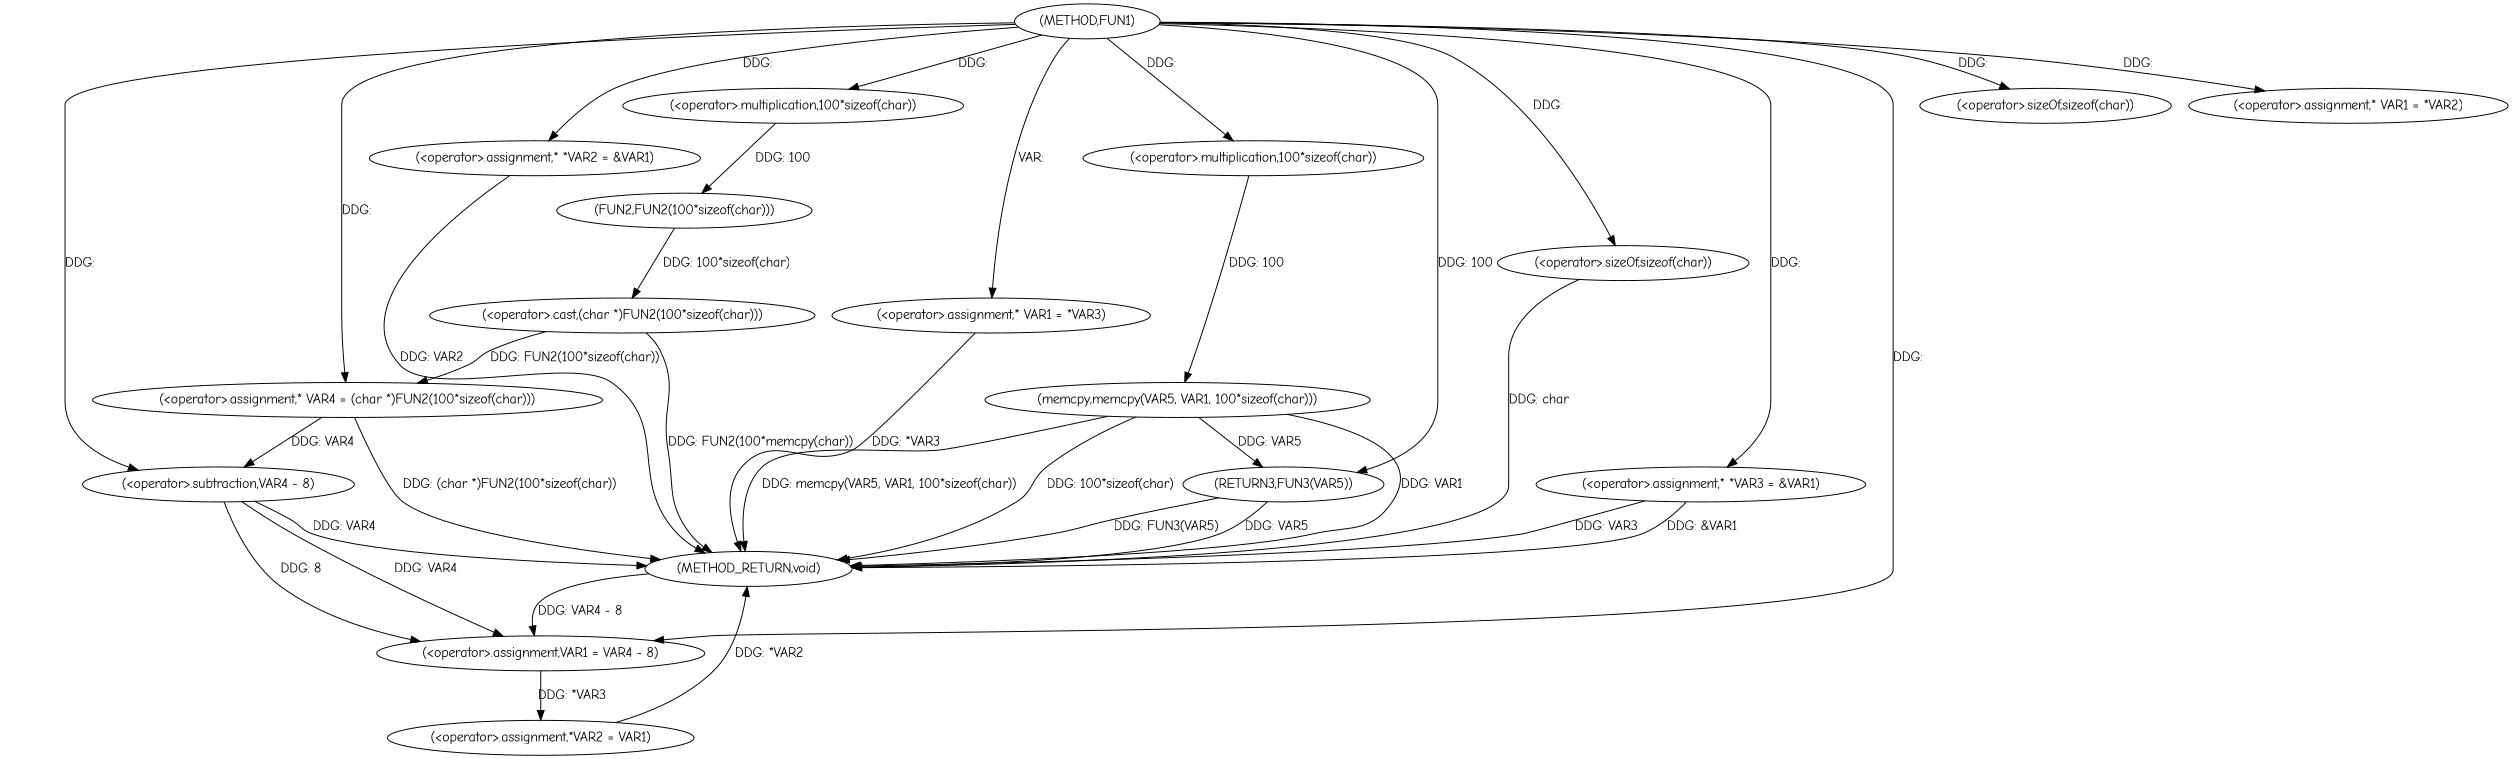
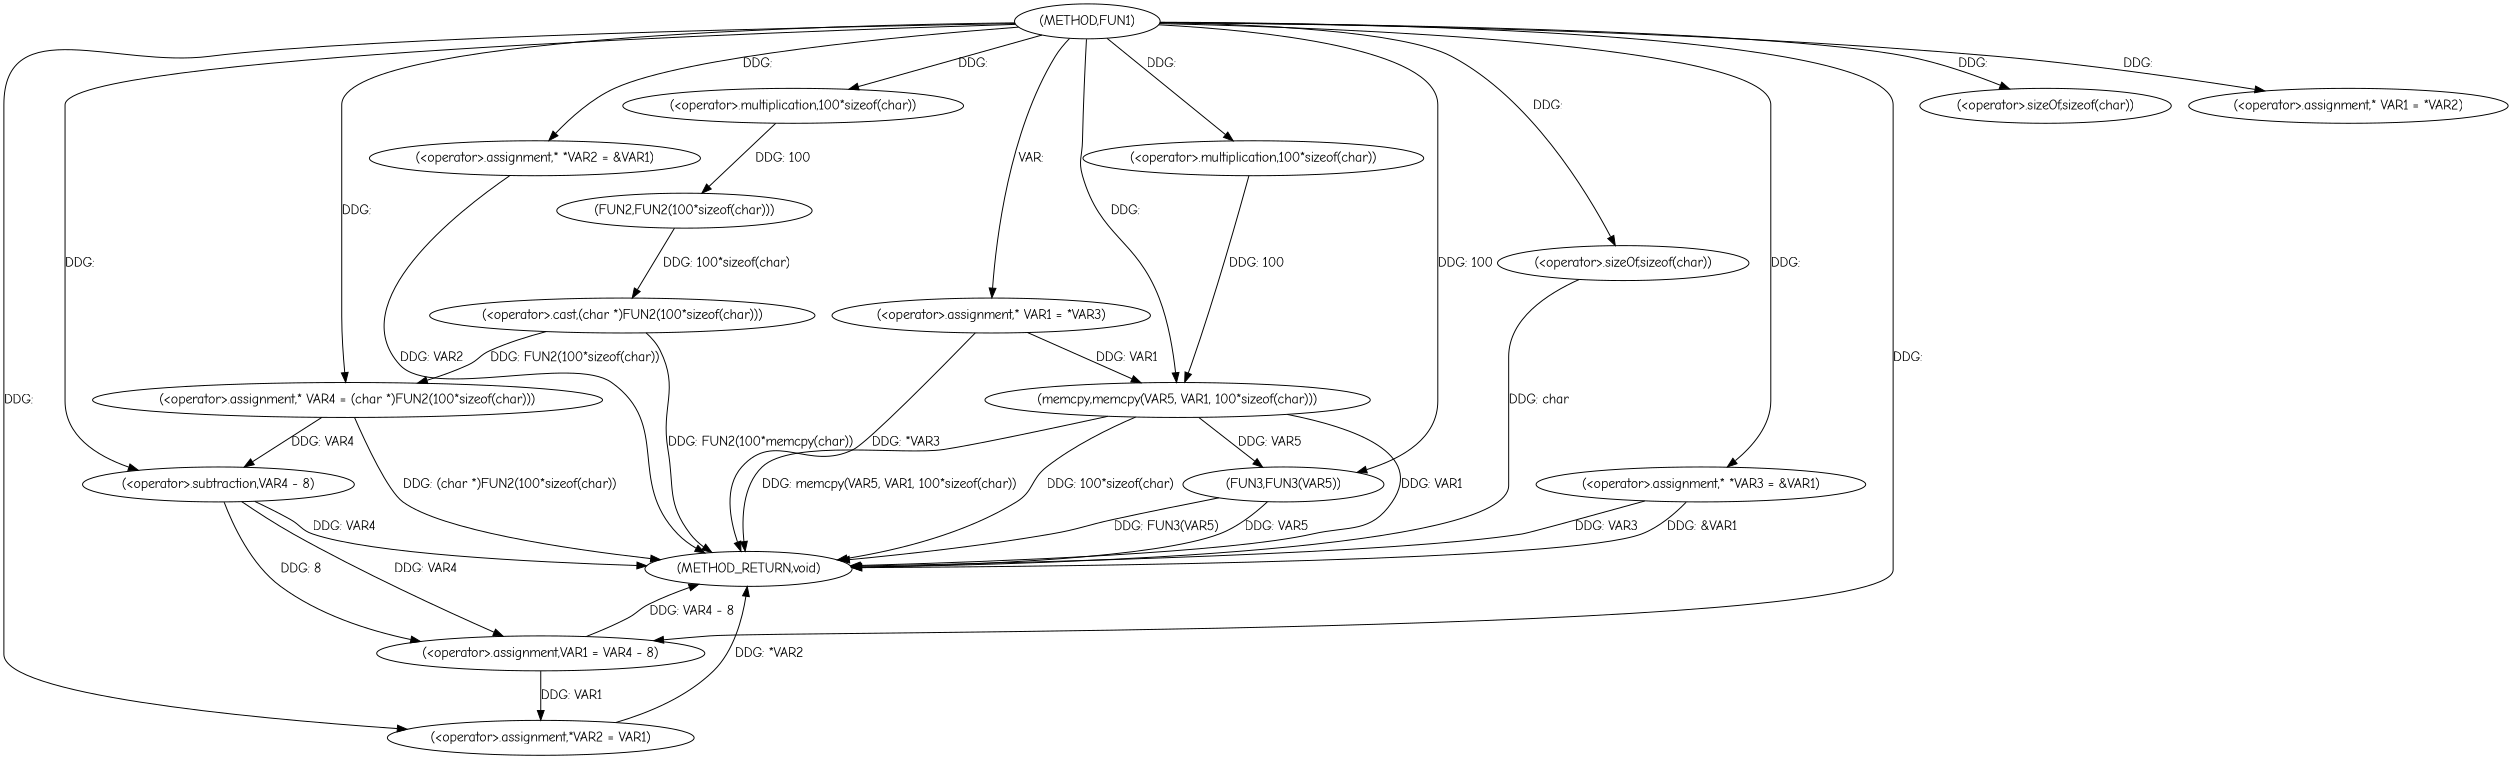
edge "(METHOD,FUN1)" -> "(<operator>.assignment,*VAR2 = VAR1)": added, label "DDG:"
edge "(METHOD,FUN1)" -> "(memcpy,memcpy(VAR5, VAR1, 100*sizeof(char)))": added, label "DDG:"
edge "(<operator>.assignment,* VAR1 = *VAR3)" -> "(memcpy,memcpy(VAR5, VAR1, 100*sizeof(char)))": added, label "DDG: VAR1"
node "(RETURN3,FUN3(VAR5))": label "(RETURN3,FUN3(VAR5))" -> "(FUN3,FUN3(VAR5))"
edge "(METHOD_RETURN,void)" -> "(<operator>.assignment,VAR1 = VAR4 - 8)": reversed
edge "(<operator>.assignment,VAR1 = VAR4 - 8)" -> "(<operator>.assignment,*VAR2 = VAR1)": label "DDG: *VAR3" -> "DDG: VAR1"
